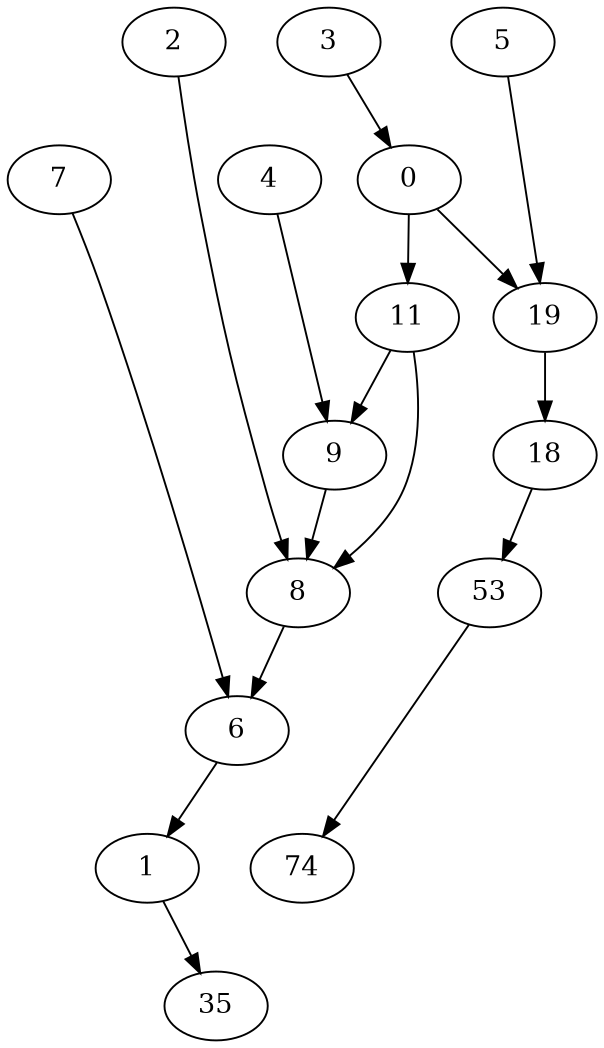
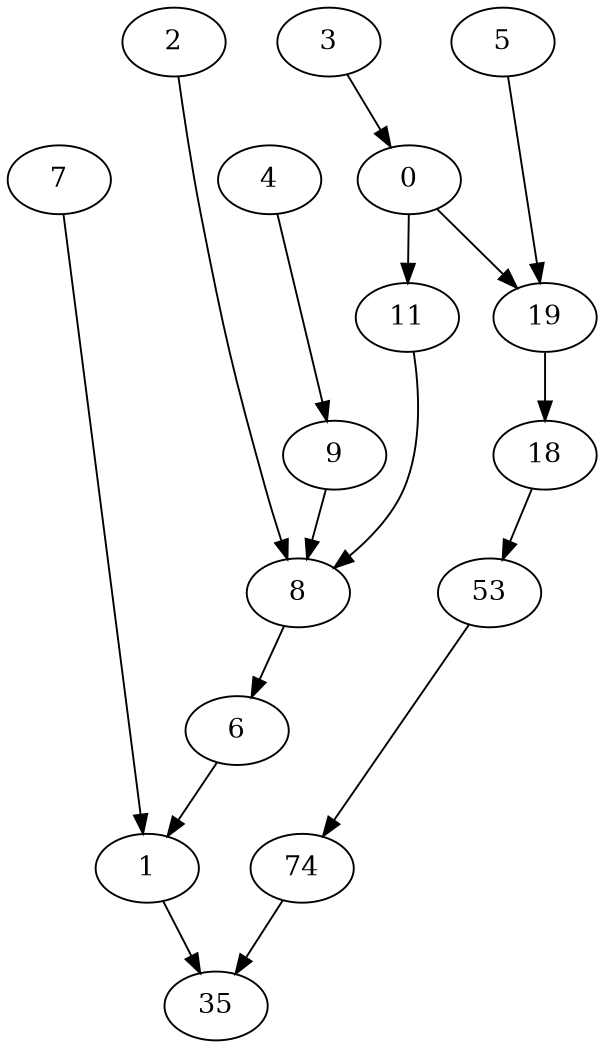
edge "11" -> "9": removed
edge "7" -> "6": now "7" -> "1"
edge "74" -> "35": added
